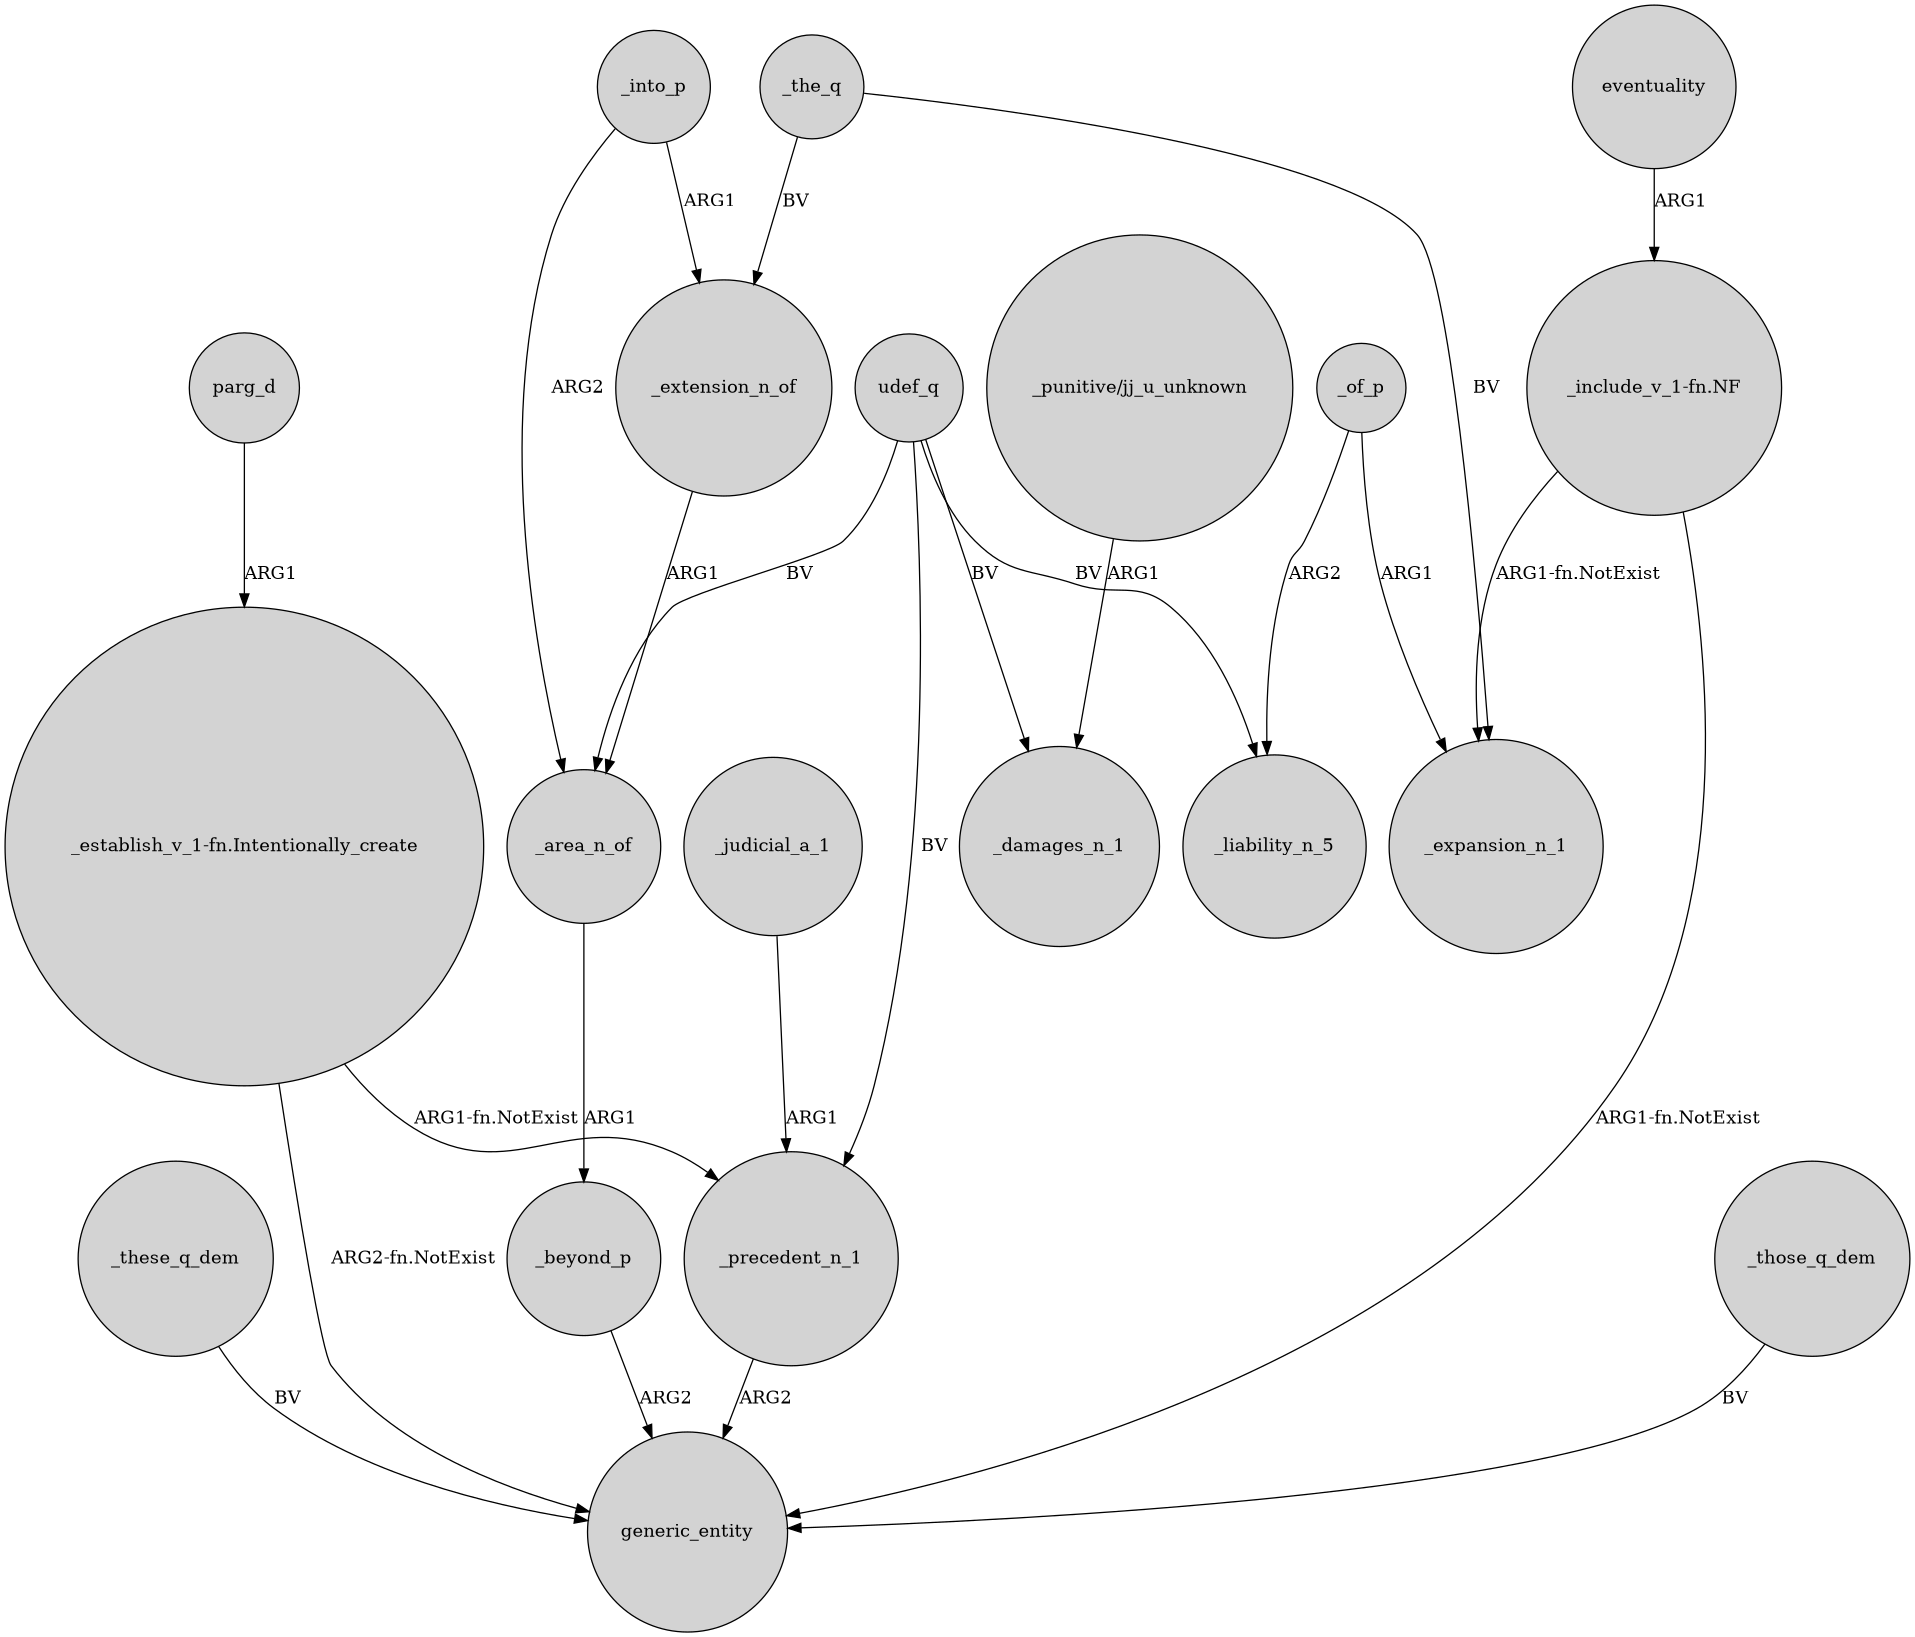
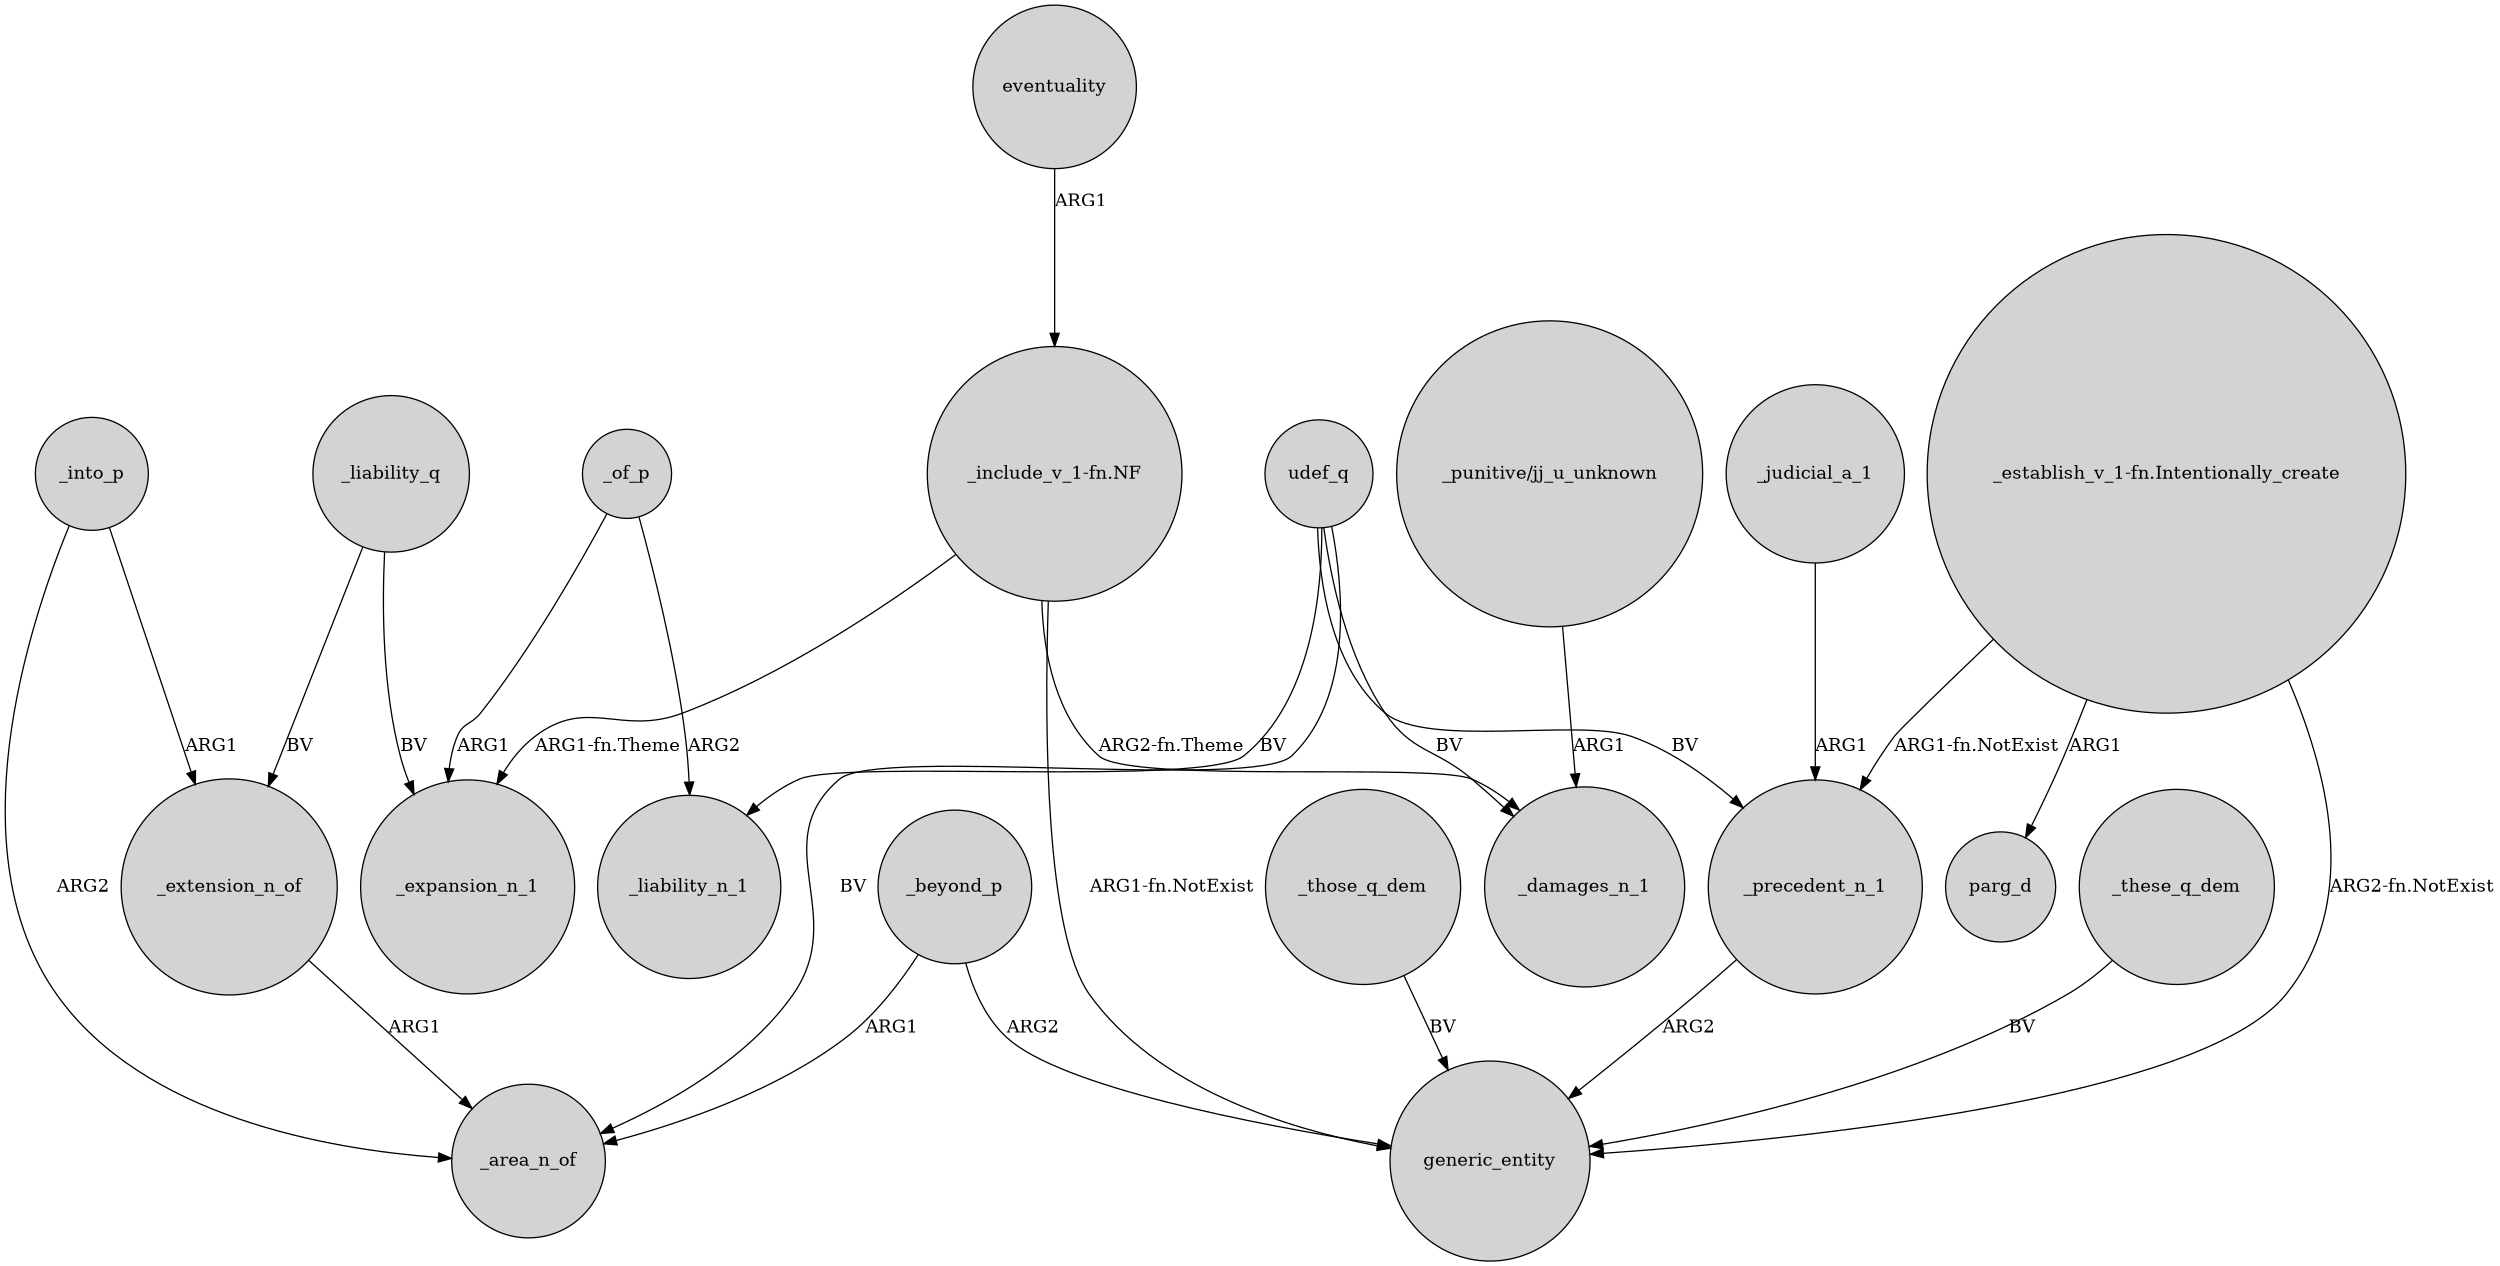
node "_the_q": label "_the_q" -> "_liability_q"
edge "parg_d" -> "_establish_v_1-fn.Intentionally_create": reversed
edge "_include_v_1-fn.NF" -> "_expansion_n_1": label "ARG1-fn.NotExist" -> "ARG1-fn.Theme"
edge "_include_v_1-fn.NF" -> "_damages_n_1": added, label "ARG2-fn.Theme"
node "_liability_n_5": label "_liability_n_5" -> "_liability_n_1"
edge "_area_n_of" -> "_beyond_p": reversed
